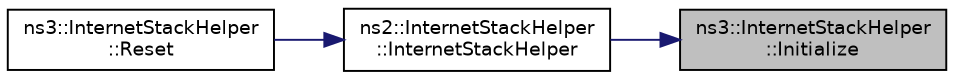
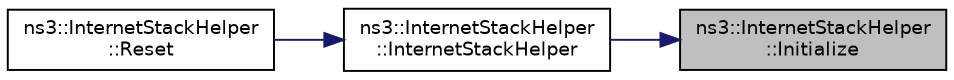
node "ns2::InternetStackHelper ::InternetStackHelper": label "ns2::InternetStackHelper ::InternetStackHelper" -> "ns3::InternetStackHelper ::InternetStackHelper"
